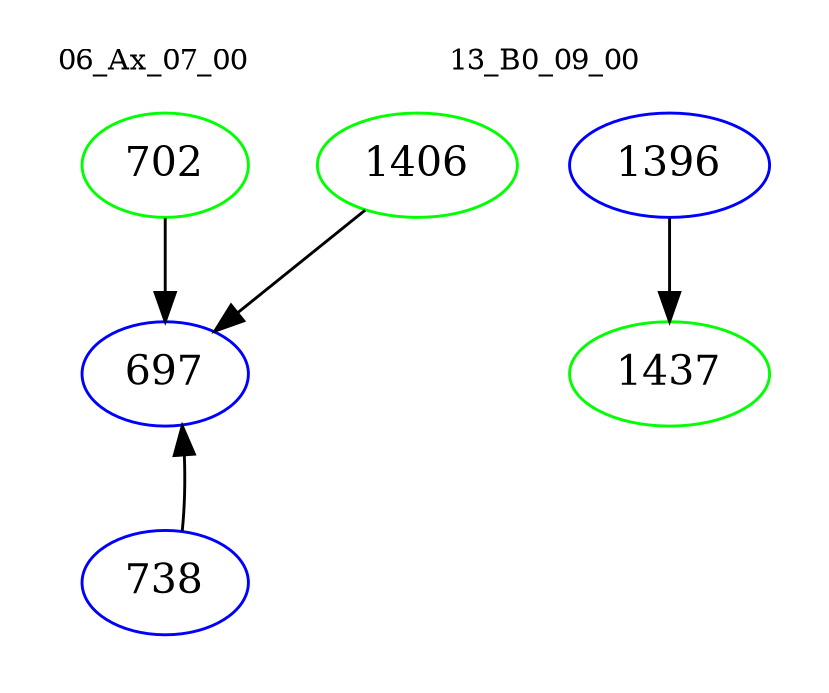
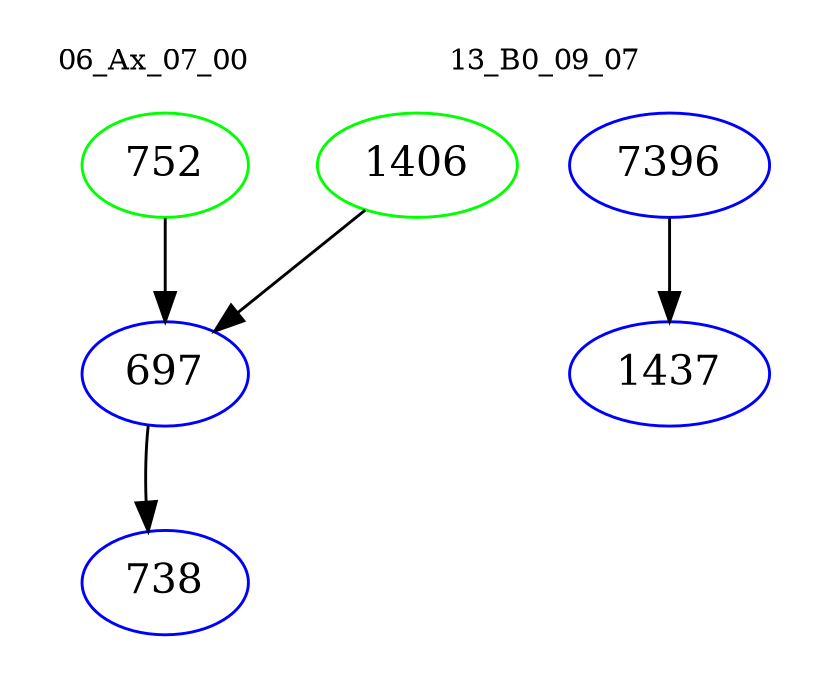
cluster "13_B0_09_00": label "13_B0_09_00" -> "13_B0_09_07"
node "702": label "702" -> "752"
node "1396": label "1396" -> "7396"
node "1437": color green -> blue
edge "738" -> "697": reversed
